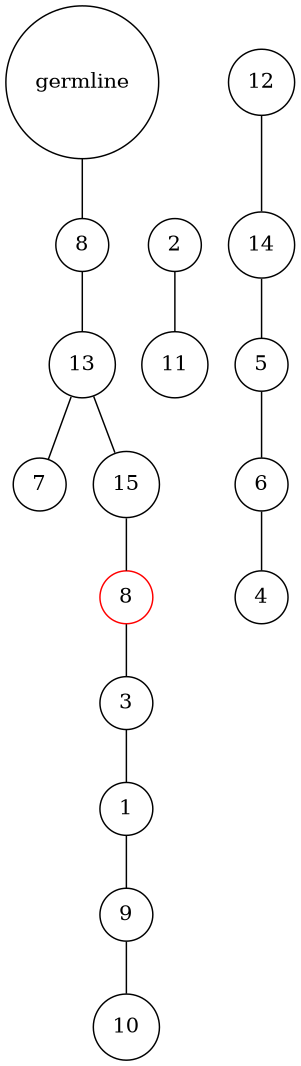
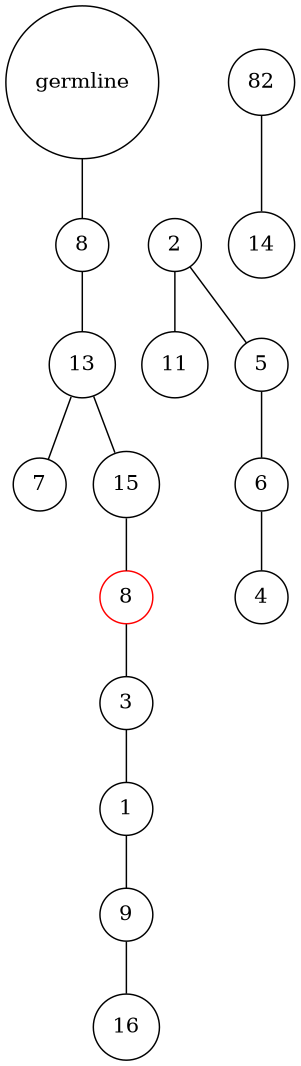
node "12": label "12" -> "82"
edge "14" -- "5": now "2" -- "5"
node "10": label "10" -> "16"
